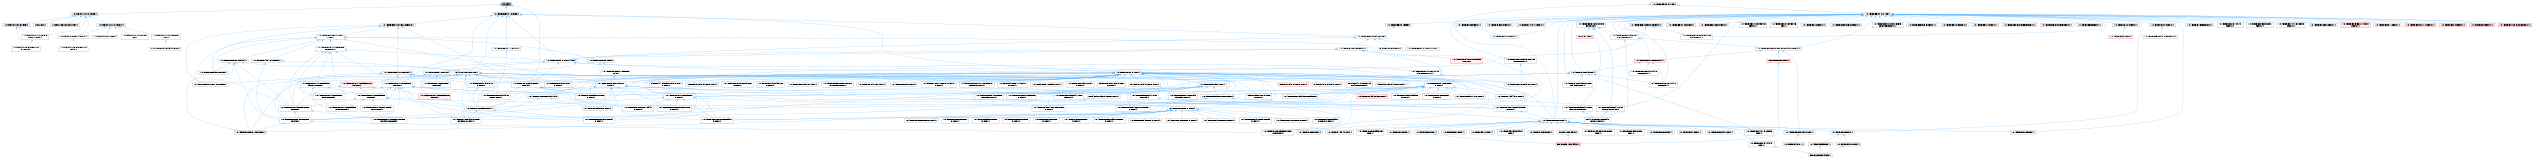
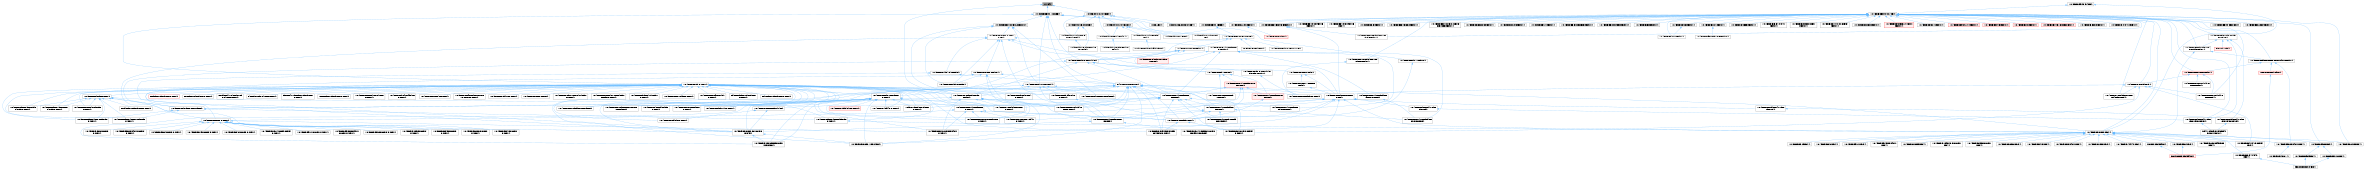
edge "MovieScenePreAnimatedState Storage.h" -> "MovieScenePreAnimatedCapture Sources.h": added
node "MovieSceneBoundSceneComponent Instantiator.h": added
